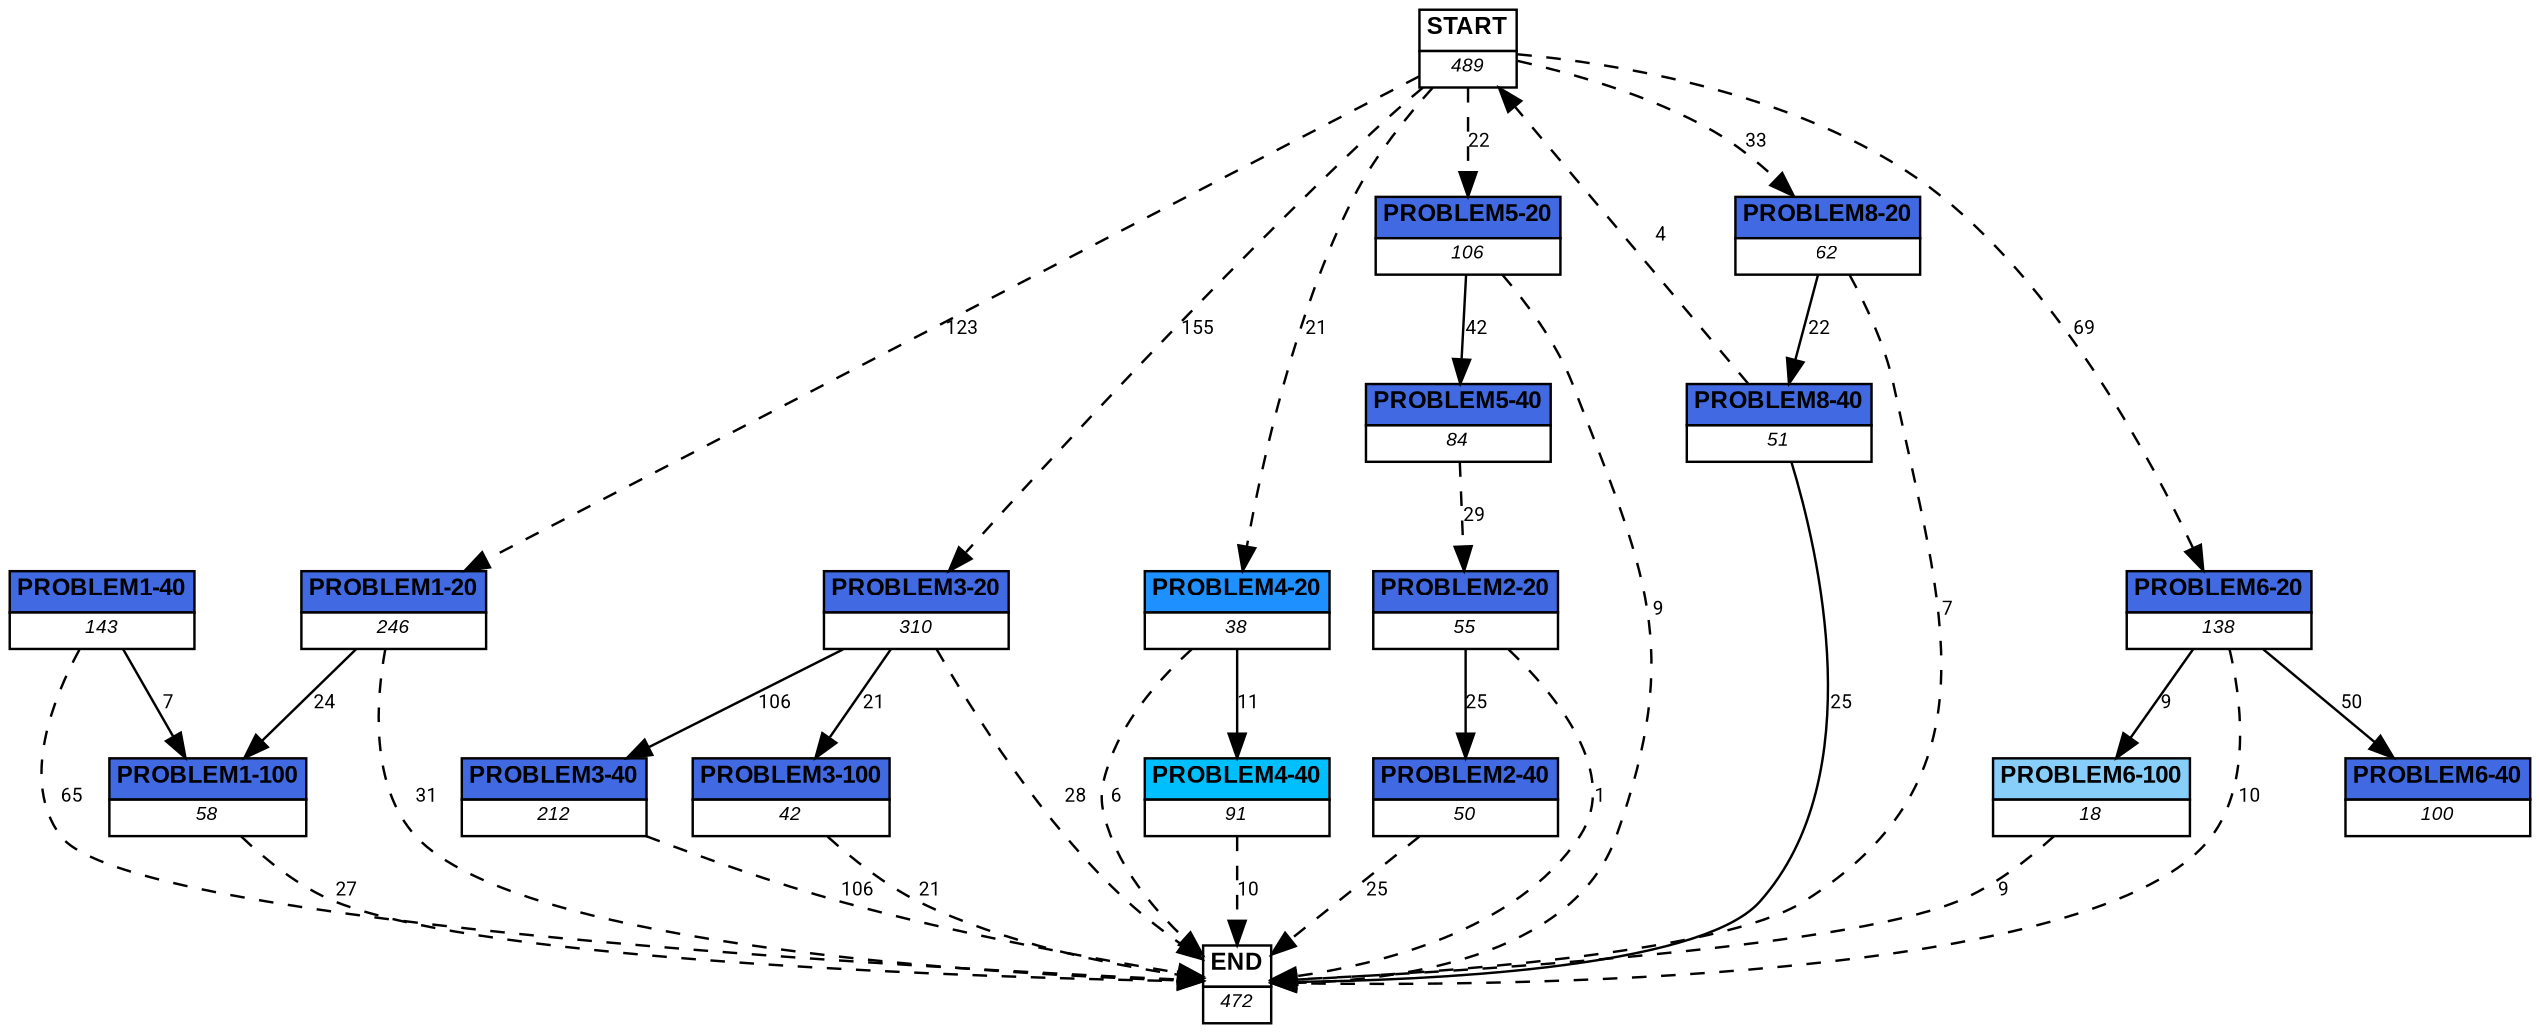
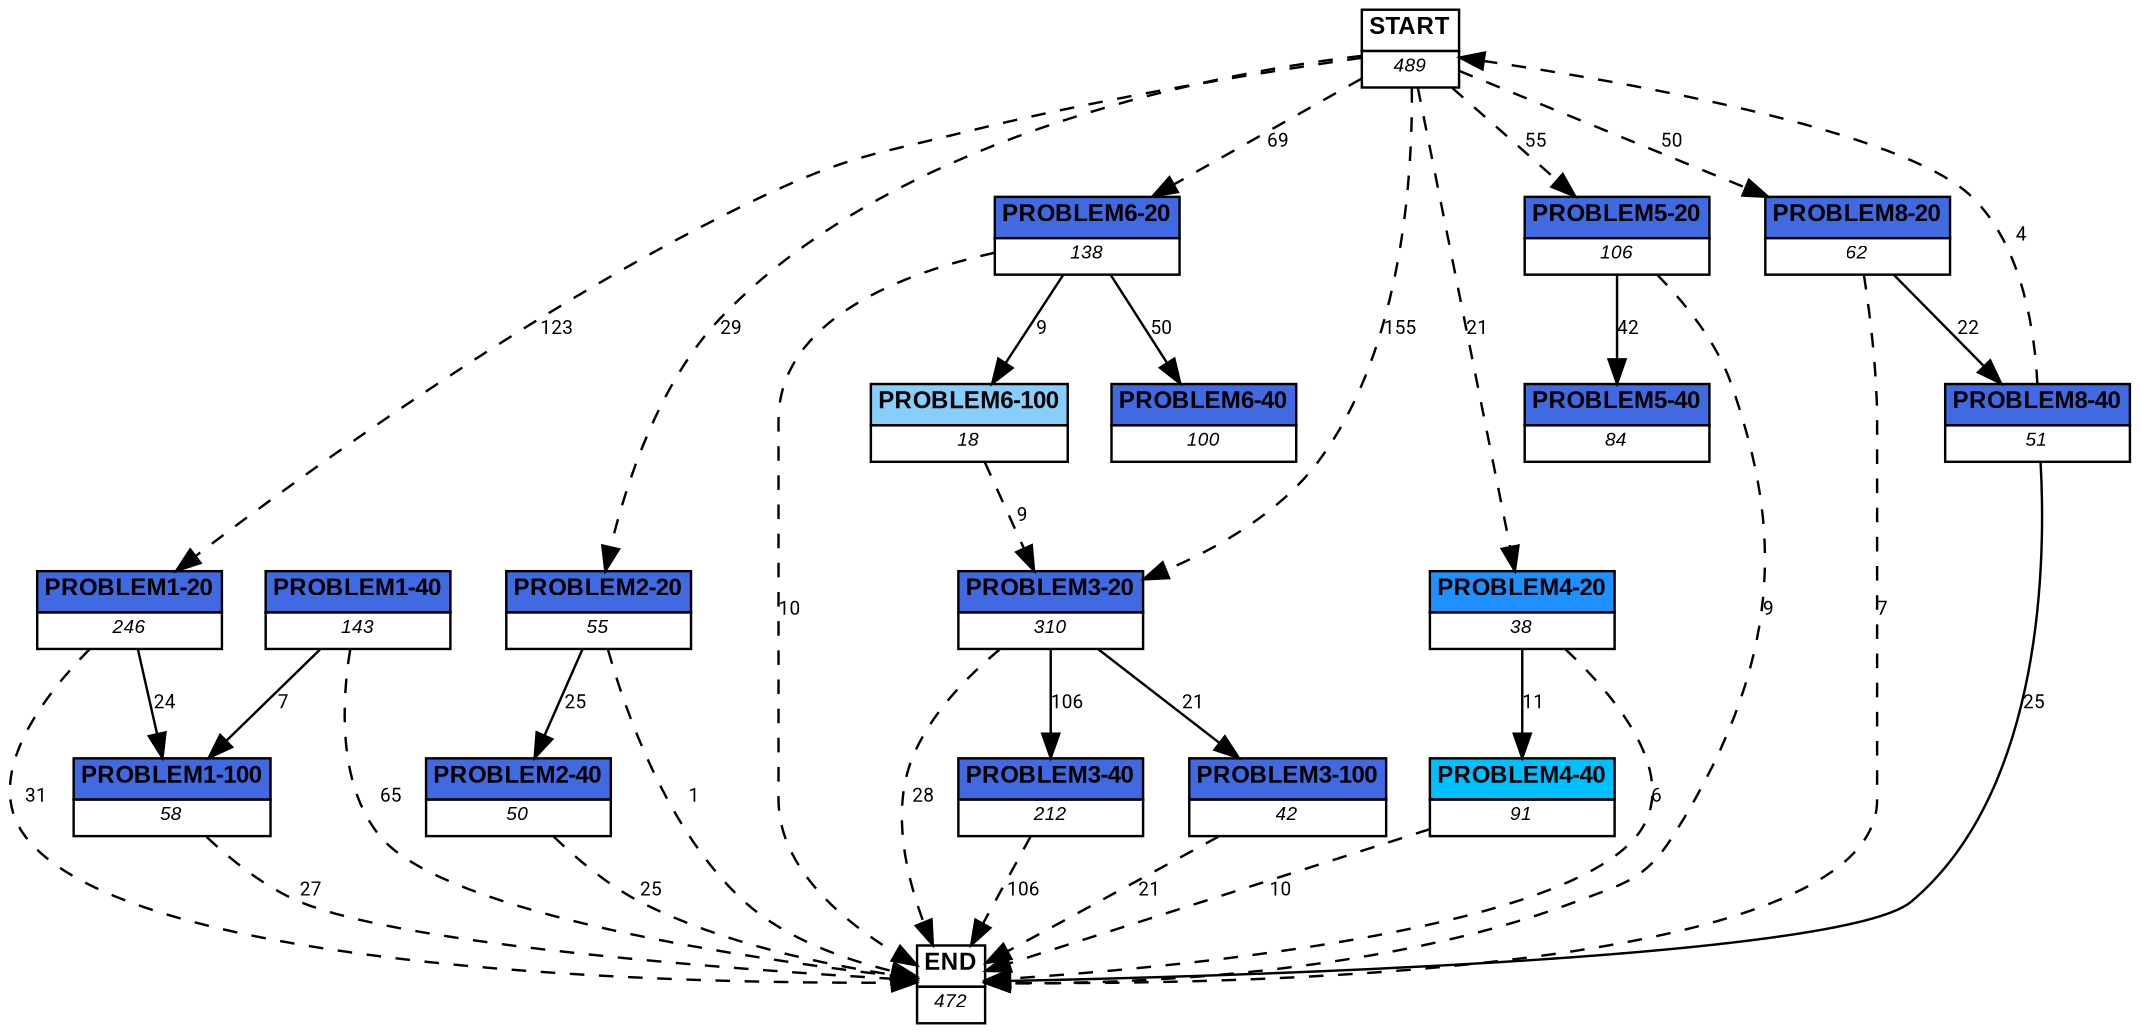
edge "START" -> "PROBLEM5-20": label "22" -> "55"
edge "START" -> "PROBLEM8-20": label "33" -> "50"
edge "PROBLEM5-40" -> "PROBLEM2-20": now "START" -> "PROBLEM2-20"
edge "PROBLEM6-100" -> "END": now "PROBLEM6-100" -> "PROBLEM3-20"
